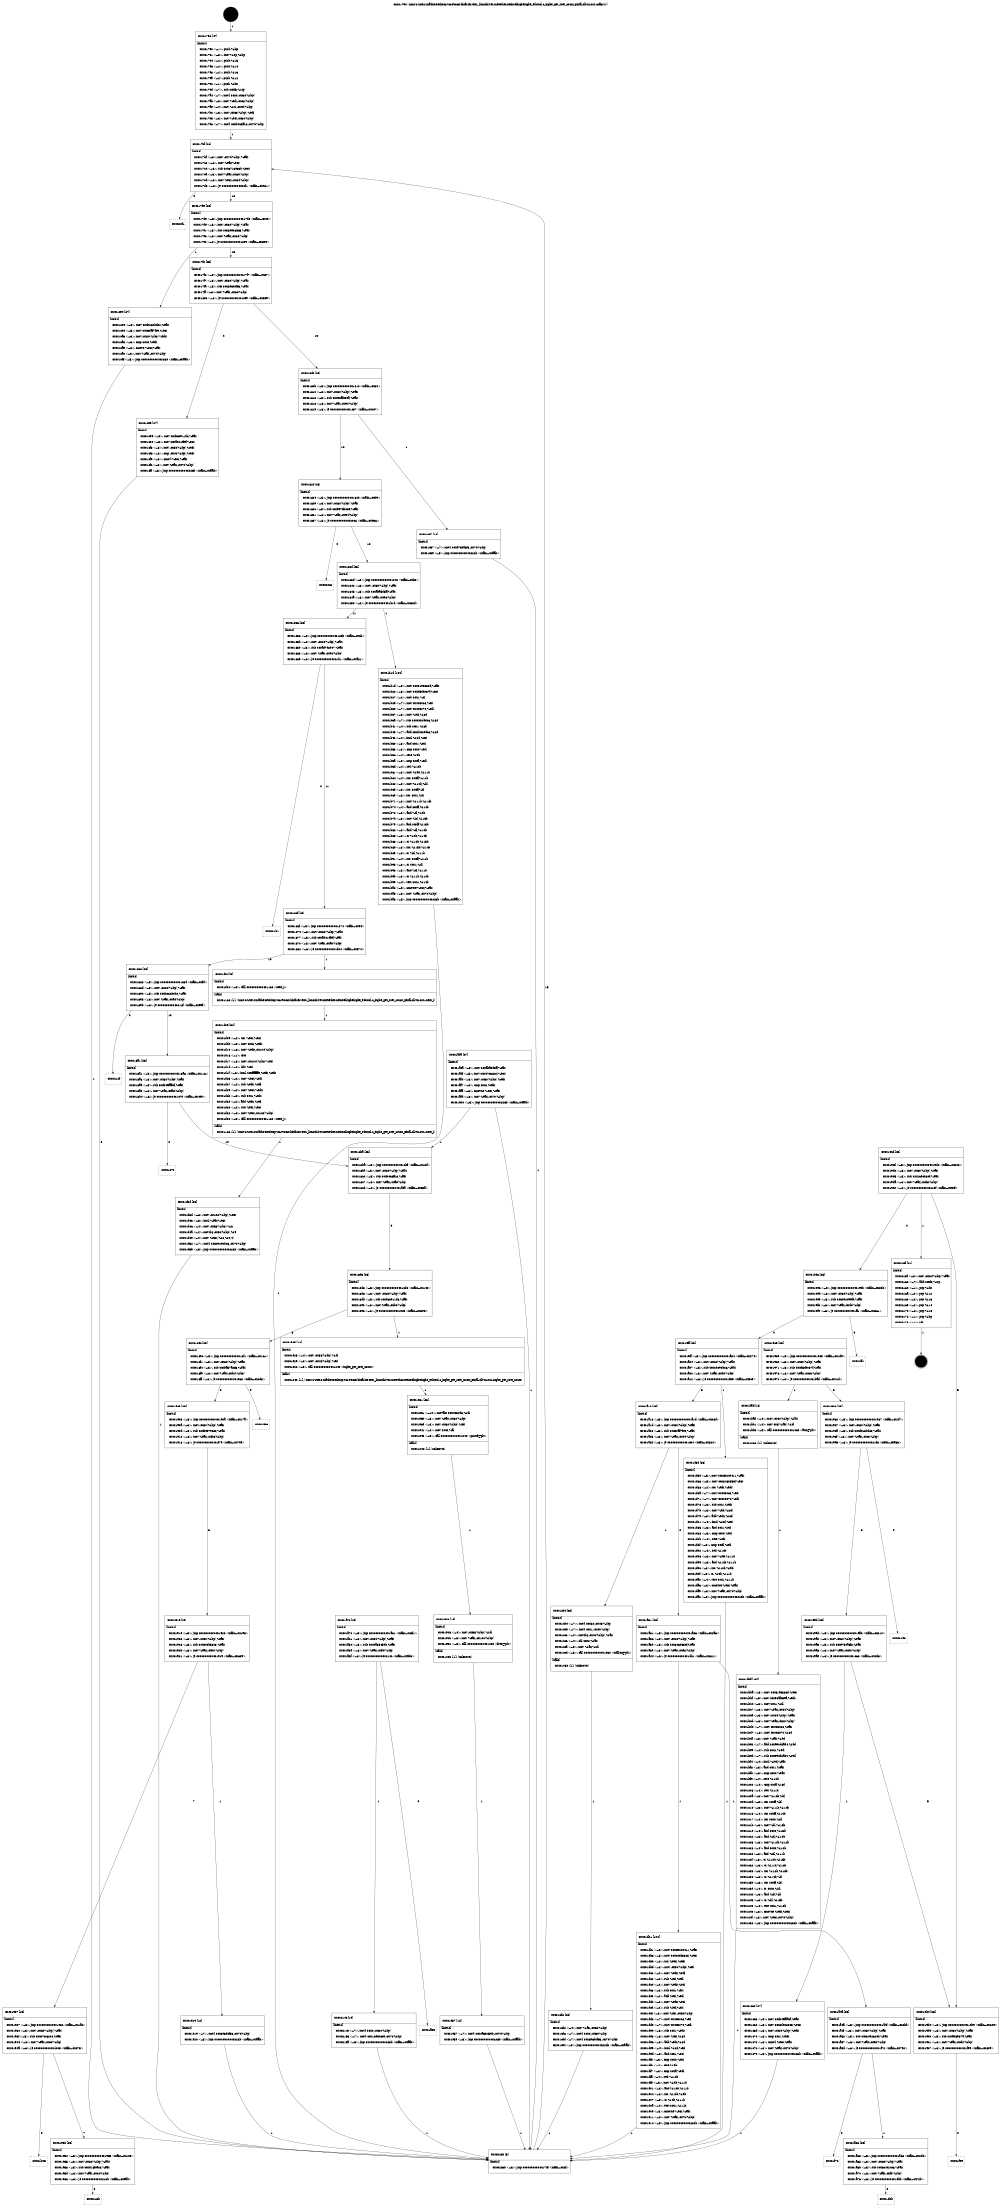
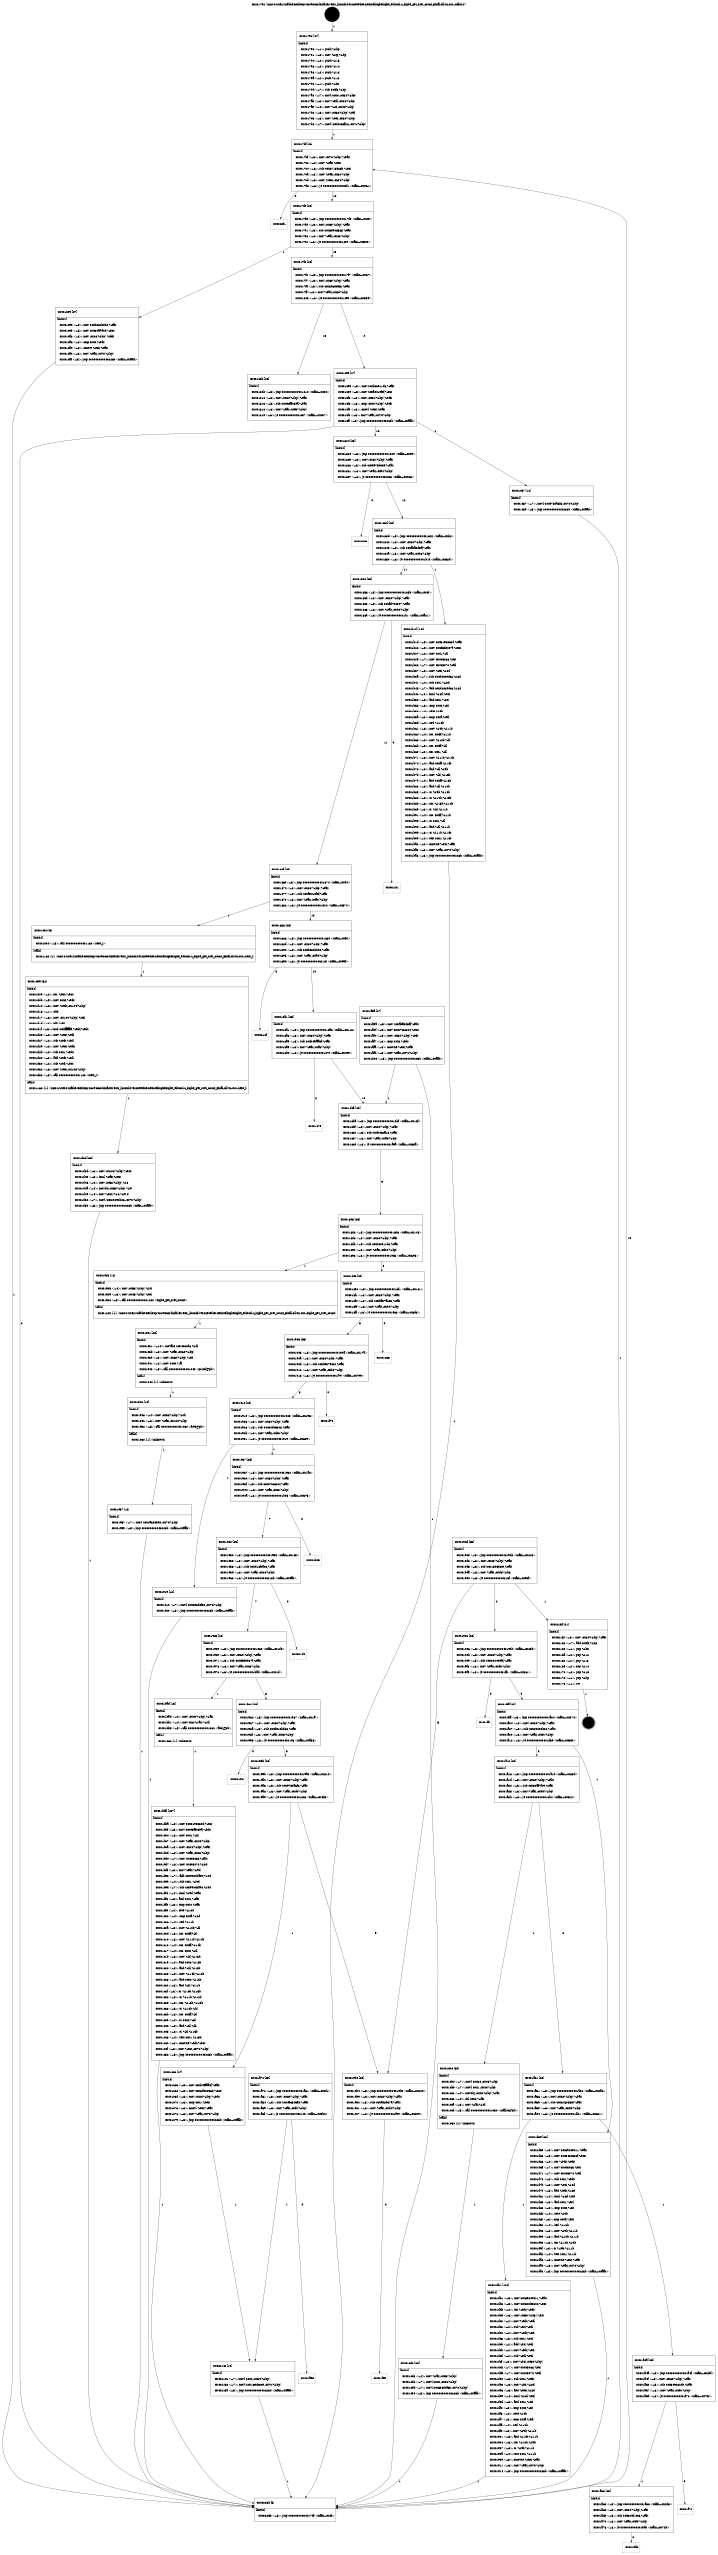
edge "0x40180b [25]" -> "0x401824 [25]": now "0x401ce9 [27]" -> "0x401824 [25]"
edge "0x40180b [25]" -> "0x401c57 [12]": now "0x401ce9 [27]" -> "0x401c57 [12]"
node "0x401f7e": added
edge "0x401950 [25]" -> "0x401969 [25]": added, label "7"
edge "0x401c63 [27]" -> "0x40223b [5]": now "0x401c63 [27]" -> "0x40214c [19]"
